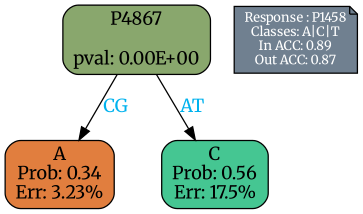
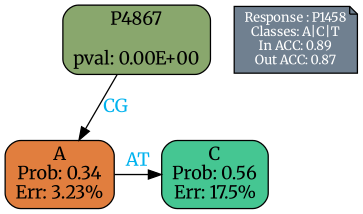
edge "P4867 pval: 0.00E+00" -> "C Prob: 0.56 Err: 17.5%": now "A Prob: 0.34 Err: 3.23%" -> "C Prob: 0.56 Err: 17.5%"
